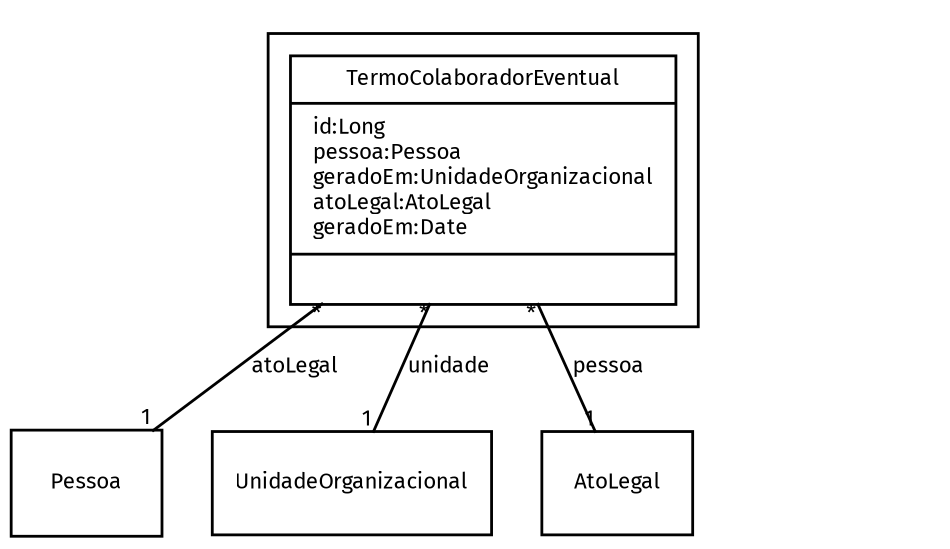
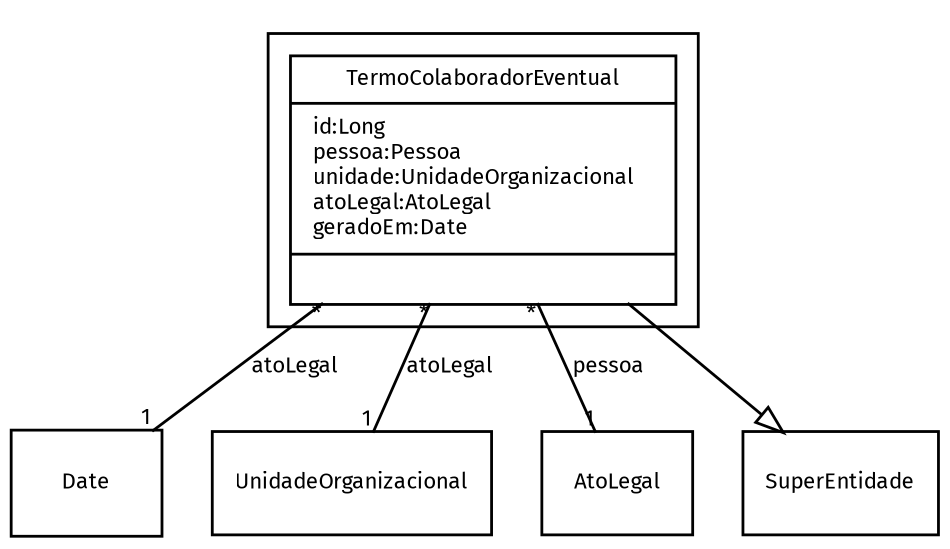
node "TermoColaboradorEventual": text "geradoEm:UnidadeOrganizacional" -> "unidade:UnidadeOrganizacional"
edge "TermoColaboradorEventual" -- "UnidadeOrganizacional": label "unidade" -> "atoLegal"
node "Pessoa": label "Pessoa" -> "Date"
node "SuperEntidade": added
